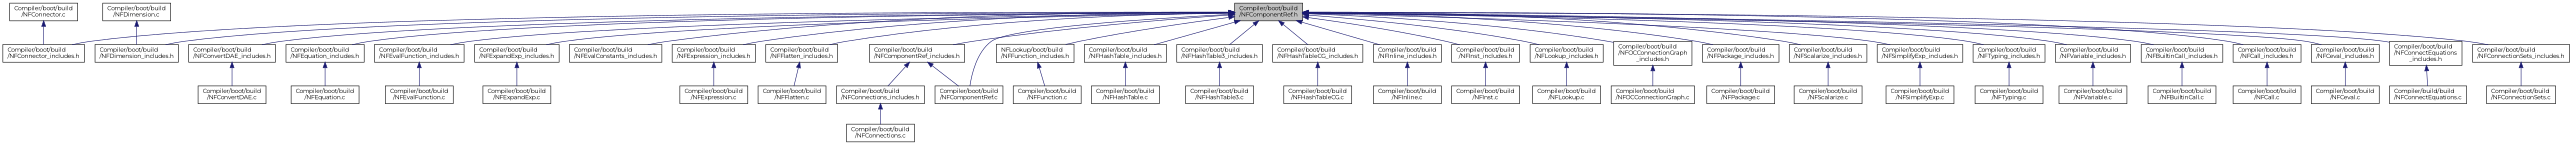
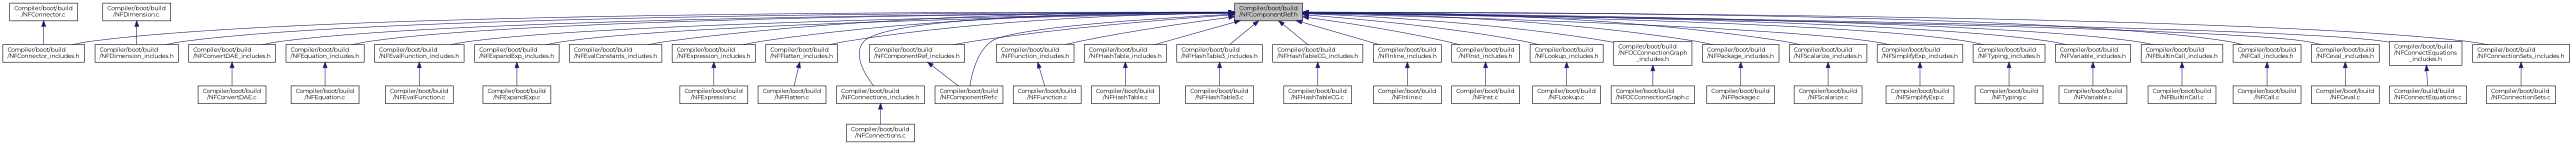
node "NFLookup/boot/build /NFFunction_includes.h": label "NFLookup/boot/build /NFFunction_includes.h" -> "Compiler/boot/build /NFFunction_includes.h"
edge "Compiler/boot/build /NFConnections_includes.h" -> "Compiler/boot/build /NFComponentRef_includes.h": now "Compiler/boot/build /NFConnections_includes.h" -> "Compiler/boot/build /NFComponentRef.h"
